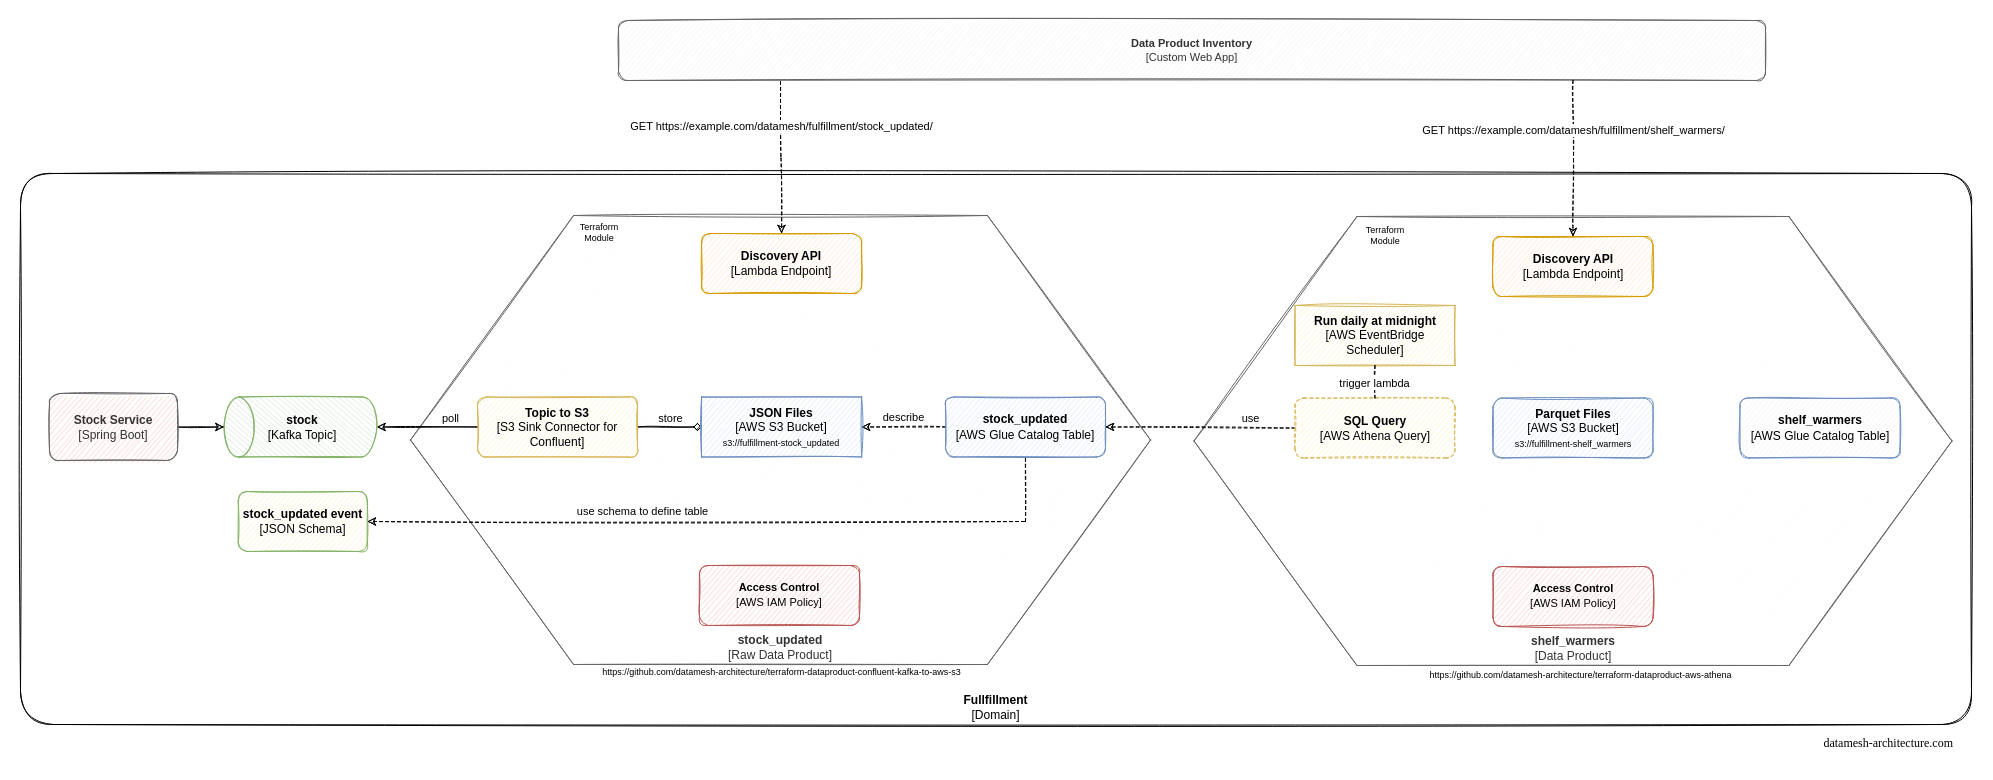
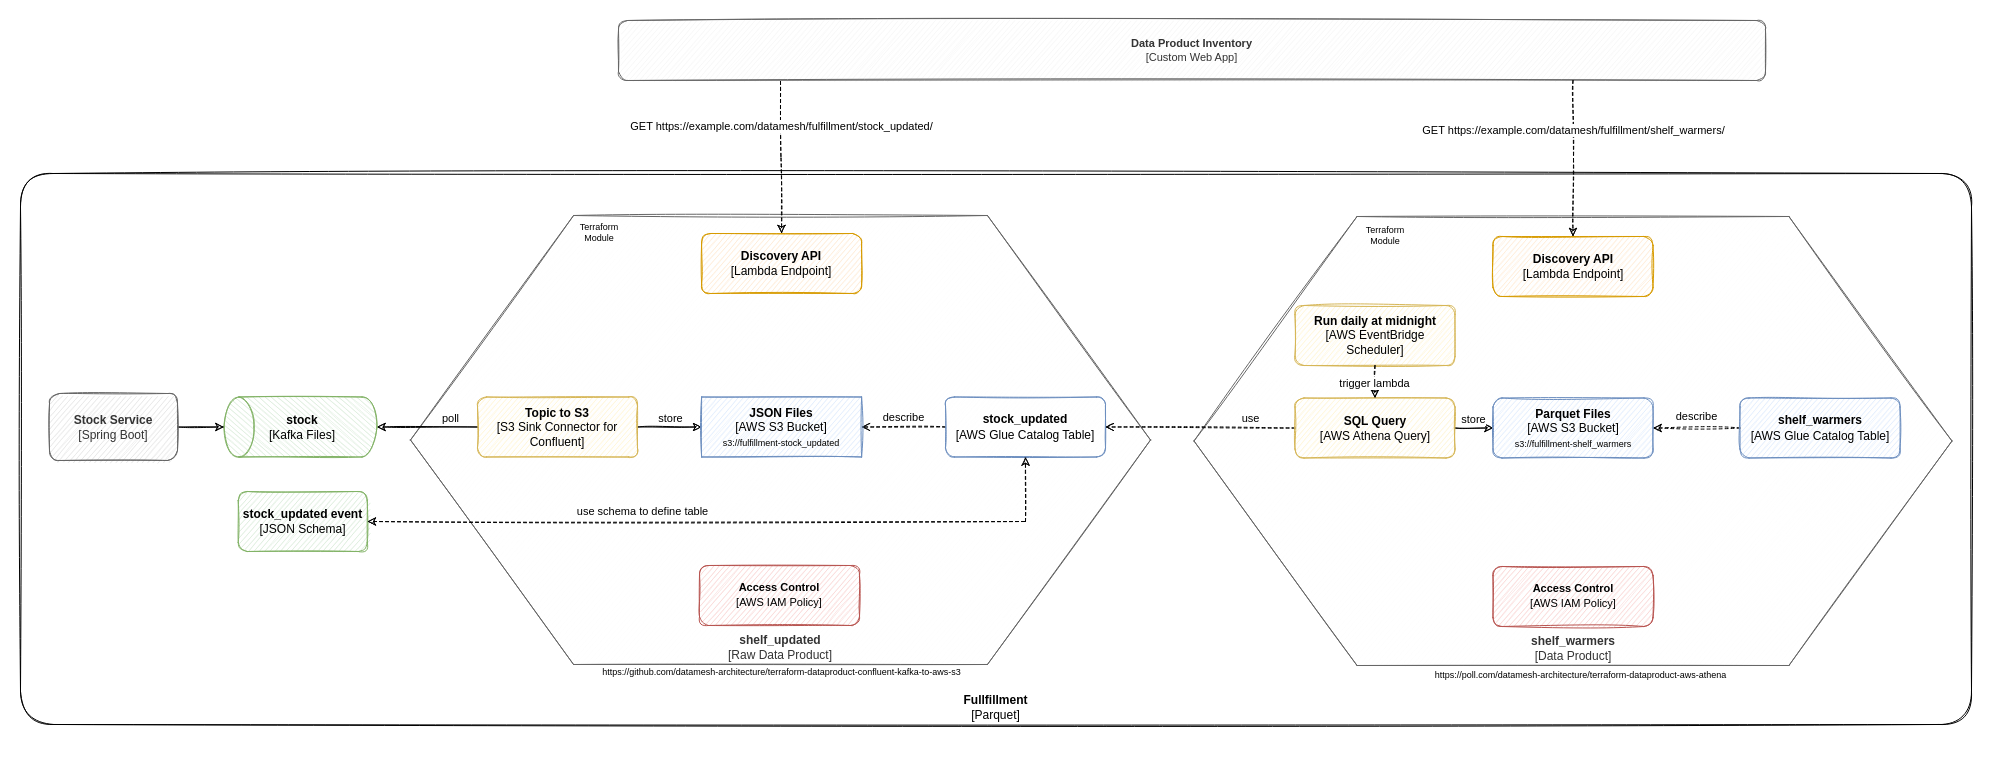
node "Run daily at midnight [AWS EventBridge Scheduler]": shape rectangle -> rounded rectangle
edge "Run daily at midnight [AWS EventBridge Scheduler]" -- "SQL Query [AWS Athena Query]": arrowhead none -> classic
node "Stock Service[Spring Boot]": fillcolor #f8cecc -> #e0e0e0
edge "Topic to S3 [S3 Sink Connector for Confluent]" -> "JSON Files [AWS S3 Bucket] s3://fulfillment-stock_updated": arrowhead diamond -> classic
edge "stock_updated[AWS Glue Catalog Table]" -> "JSON Files [AWS S3 Bucket] s3://fulfillment-stock_updated": arrowhead classic -> open
node "stock_updated[AWS Glue Catalog Table]": fillcolor #dae8fc -> #fcfcfc
edge "SQL Query [AWS Athena Query]" -> "stock_updated[AWS Glue Catalog Table]": arrowhead classic -> open
node "stock [Kafka Topic]": label "stock [Kafka Topic]" -> "stock [Kafka Files]"
node "SQL Query [AWS Athena Query]": style dashed -> solid
edge "SQL Query [AWS Athena Query]" -> "Parquet Files [AWS S3 Bucket] s3://fulfillment-shelf_warmers": added, label "store"
edge "shelf_warmers[AWS Glue Catalog Table]" -> "Parquet Files [AWS S3 Bucket] s3://fulfillment-shelf_warmers": added, label "describe"
node "shelf_warmers[AWS Glue Catalog Table]": fillcolor #f5f5f5 -> #dae8fc
edge "stock_updated[AWS Glue Catalog Table]" -> "stock_updated event [JSON Schema]": arrowhead none -> classic
node "stock_updated event [JSON Schema]": fillcolor #fff2cc -> #d5e8d4
node "stock_updated [Raw Data Product]": label "stock_updated [Raw Data Product]" -> "shelf_updated [Raw Data Product]"
node "https://github.com/datamesh-architecture/terraform-dataproduct-aws-athena": label "https://github.com/datamesh-architecture/terraform-dataproduct-aws-athena" -> "https://poll.com/datamesh-architecture/terraform-dataproduct-aws-athena"
node "Fullfillment [Domain]": label "Fullfillment [Domain]" -> "Fullfillment [Parquet]"
node "datamesh-architecture.com": removed
